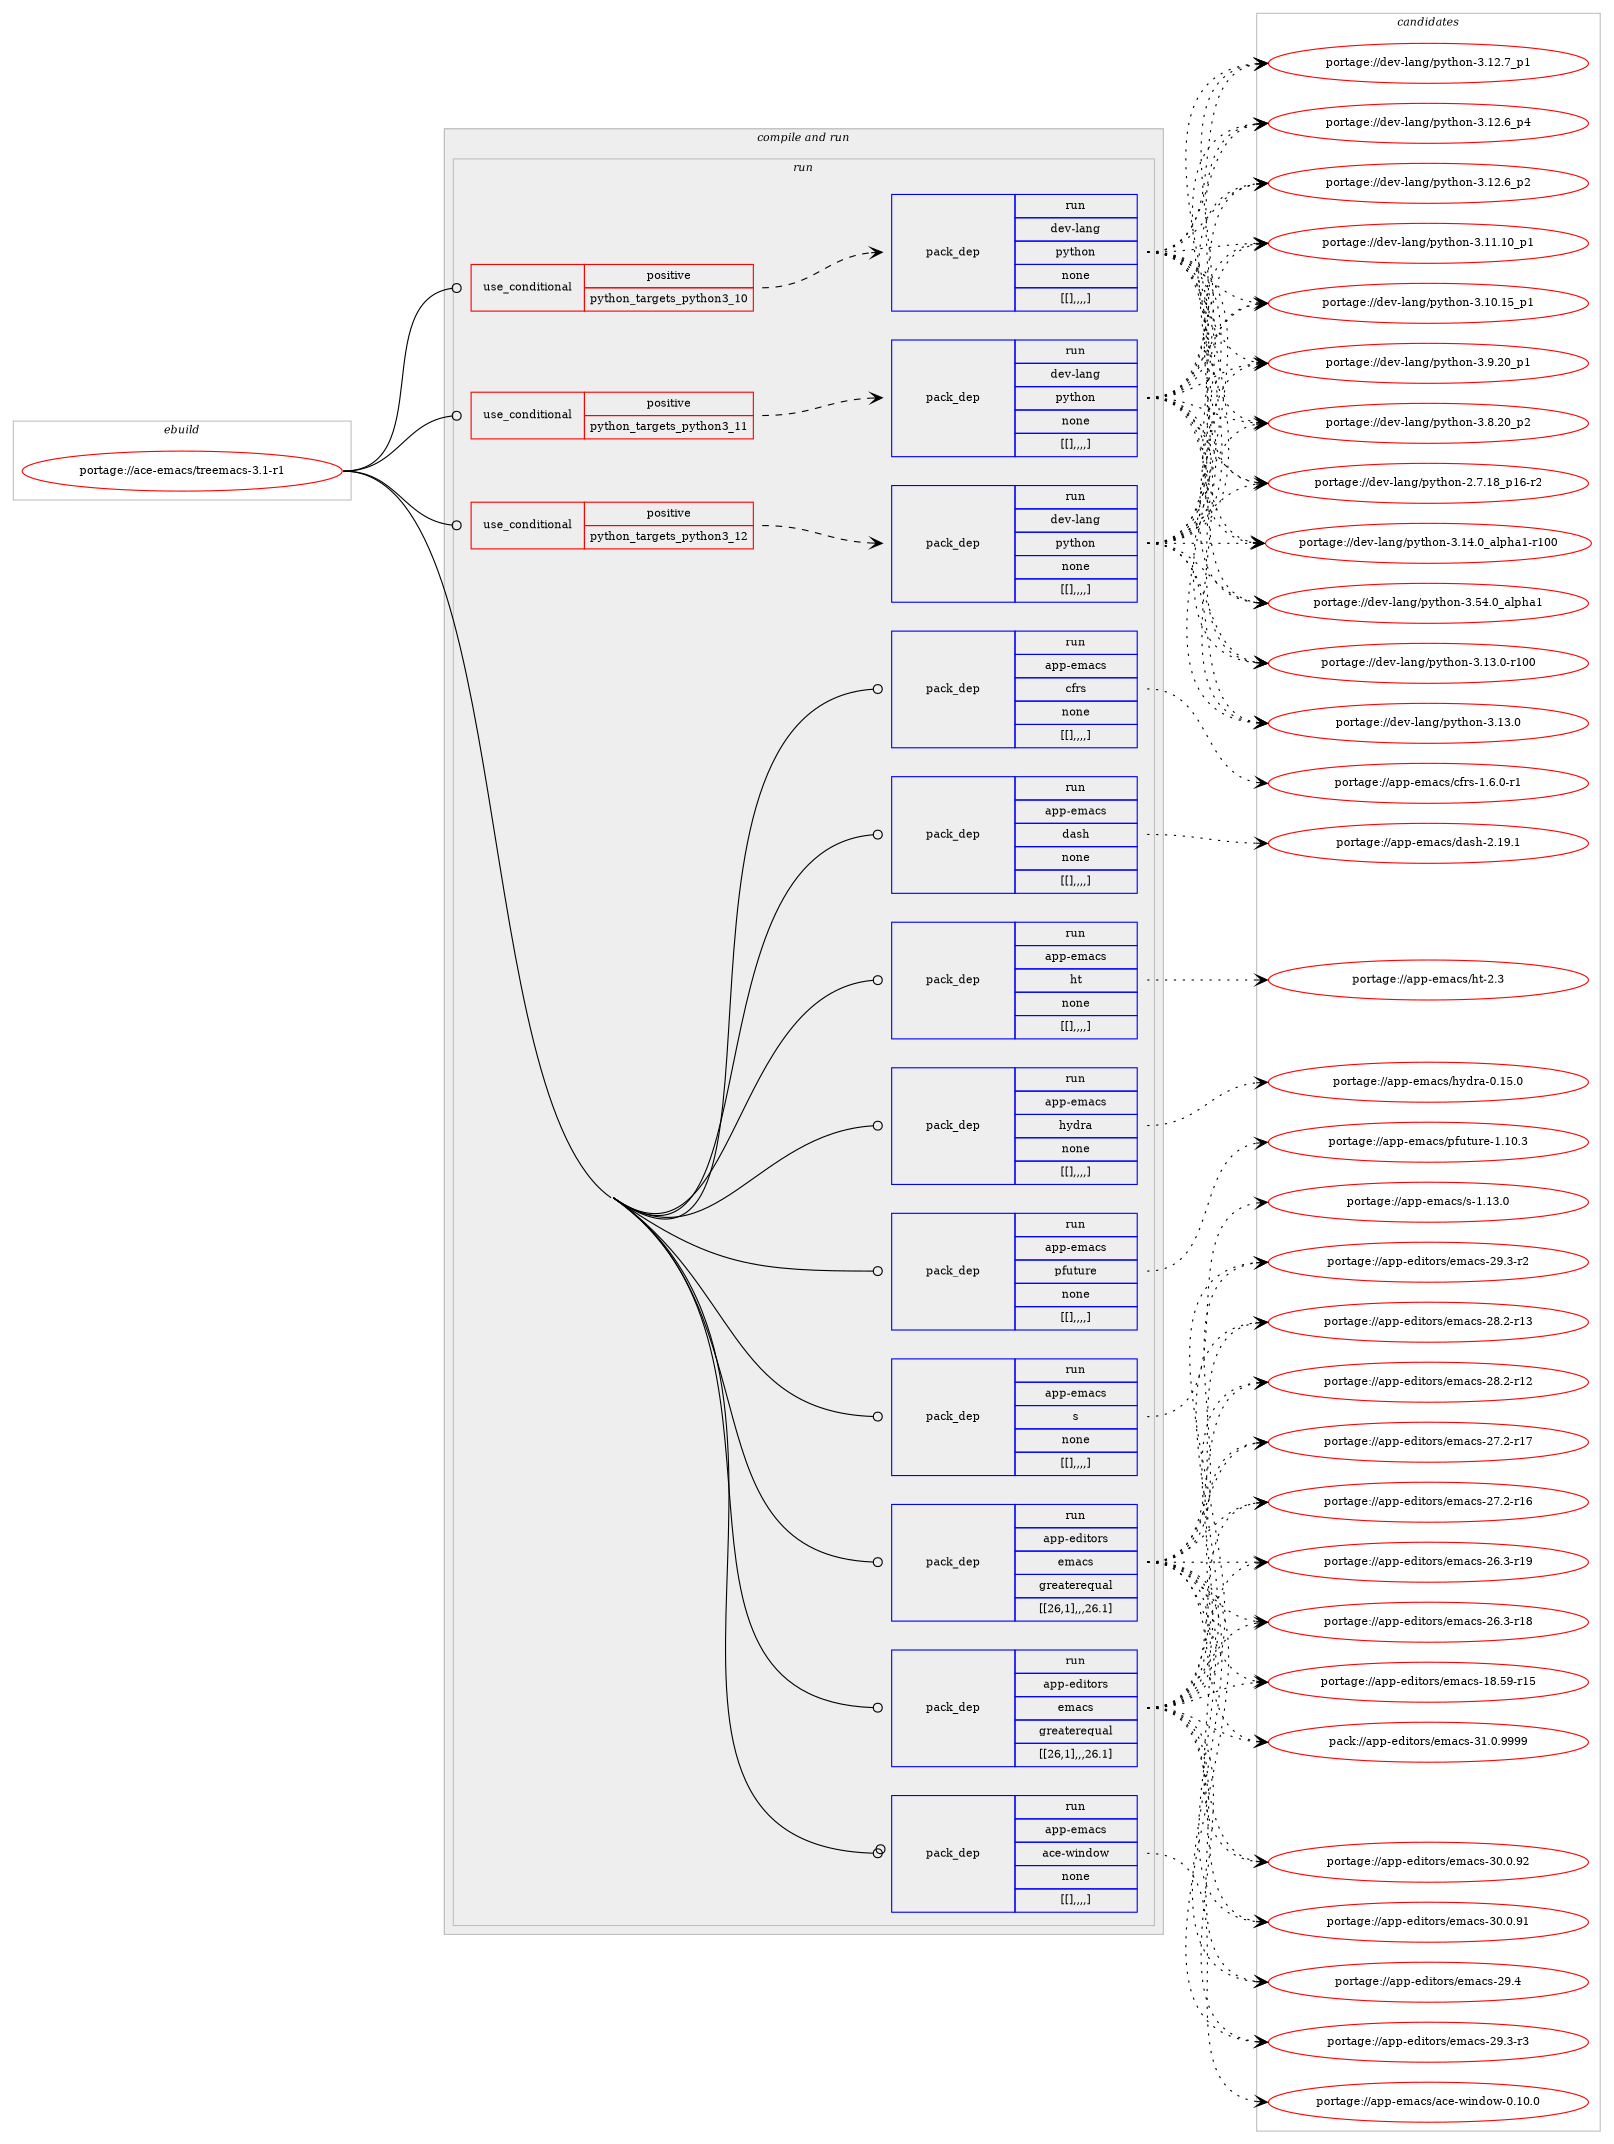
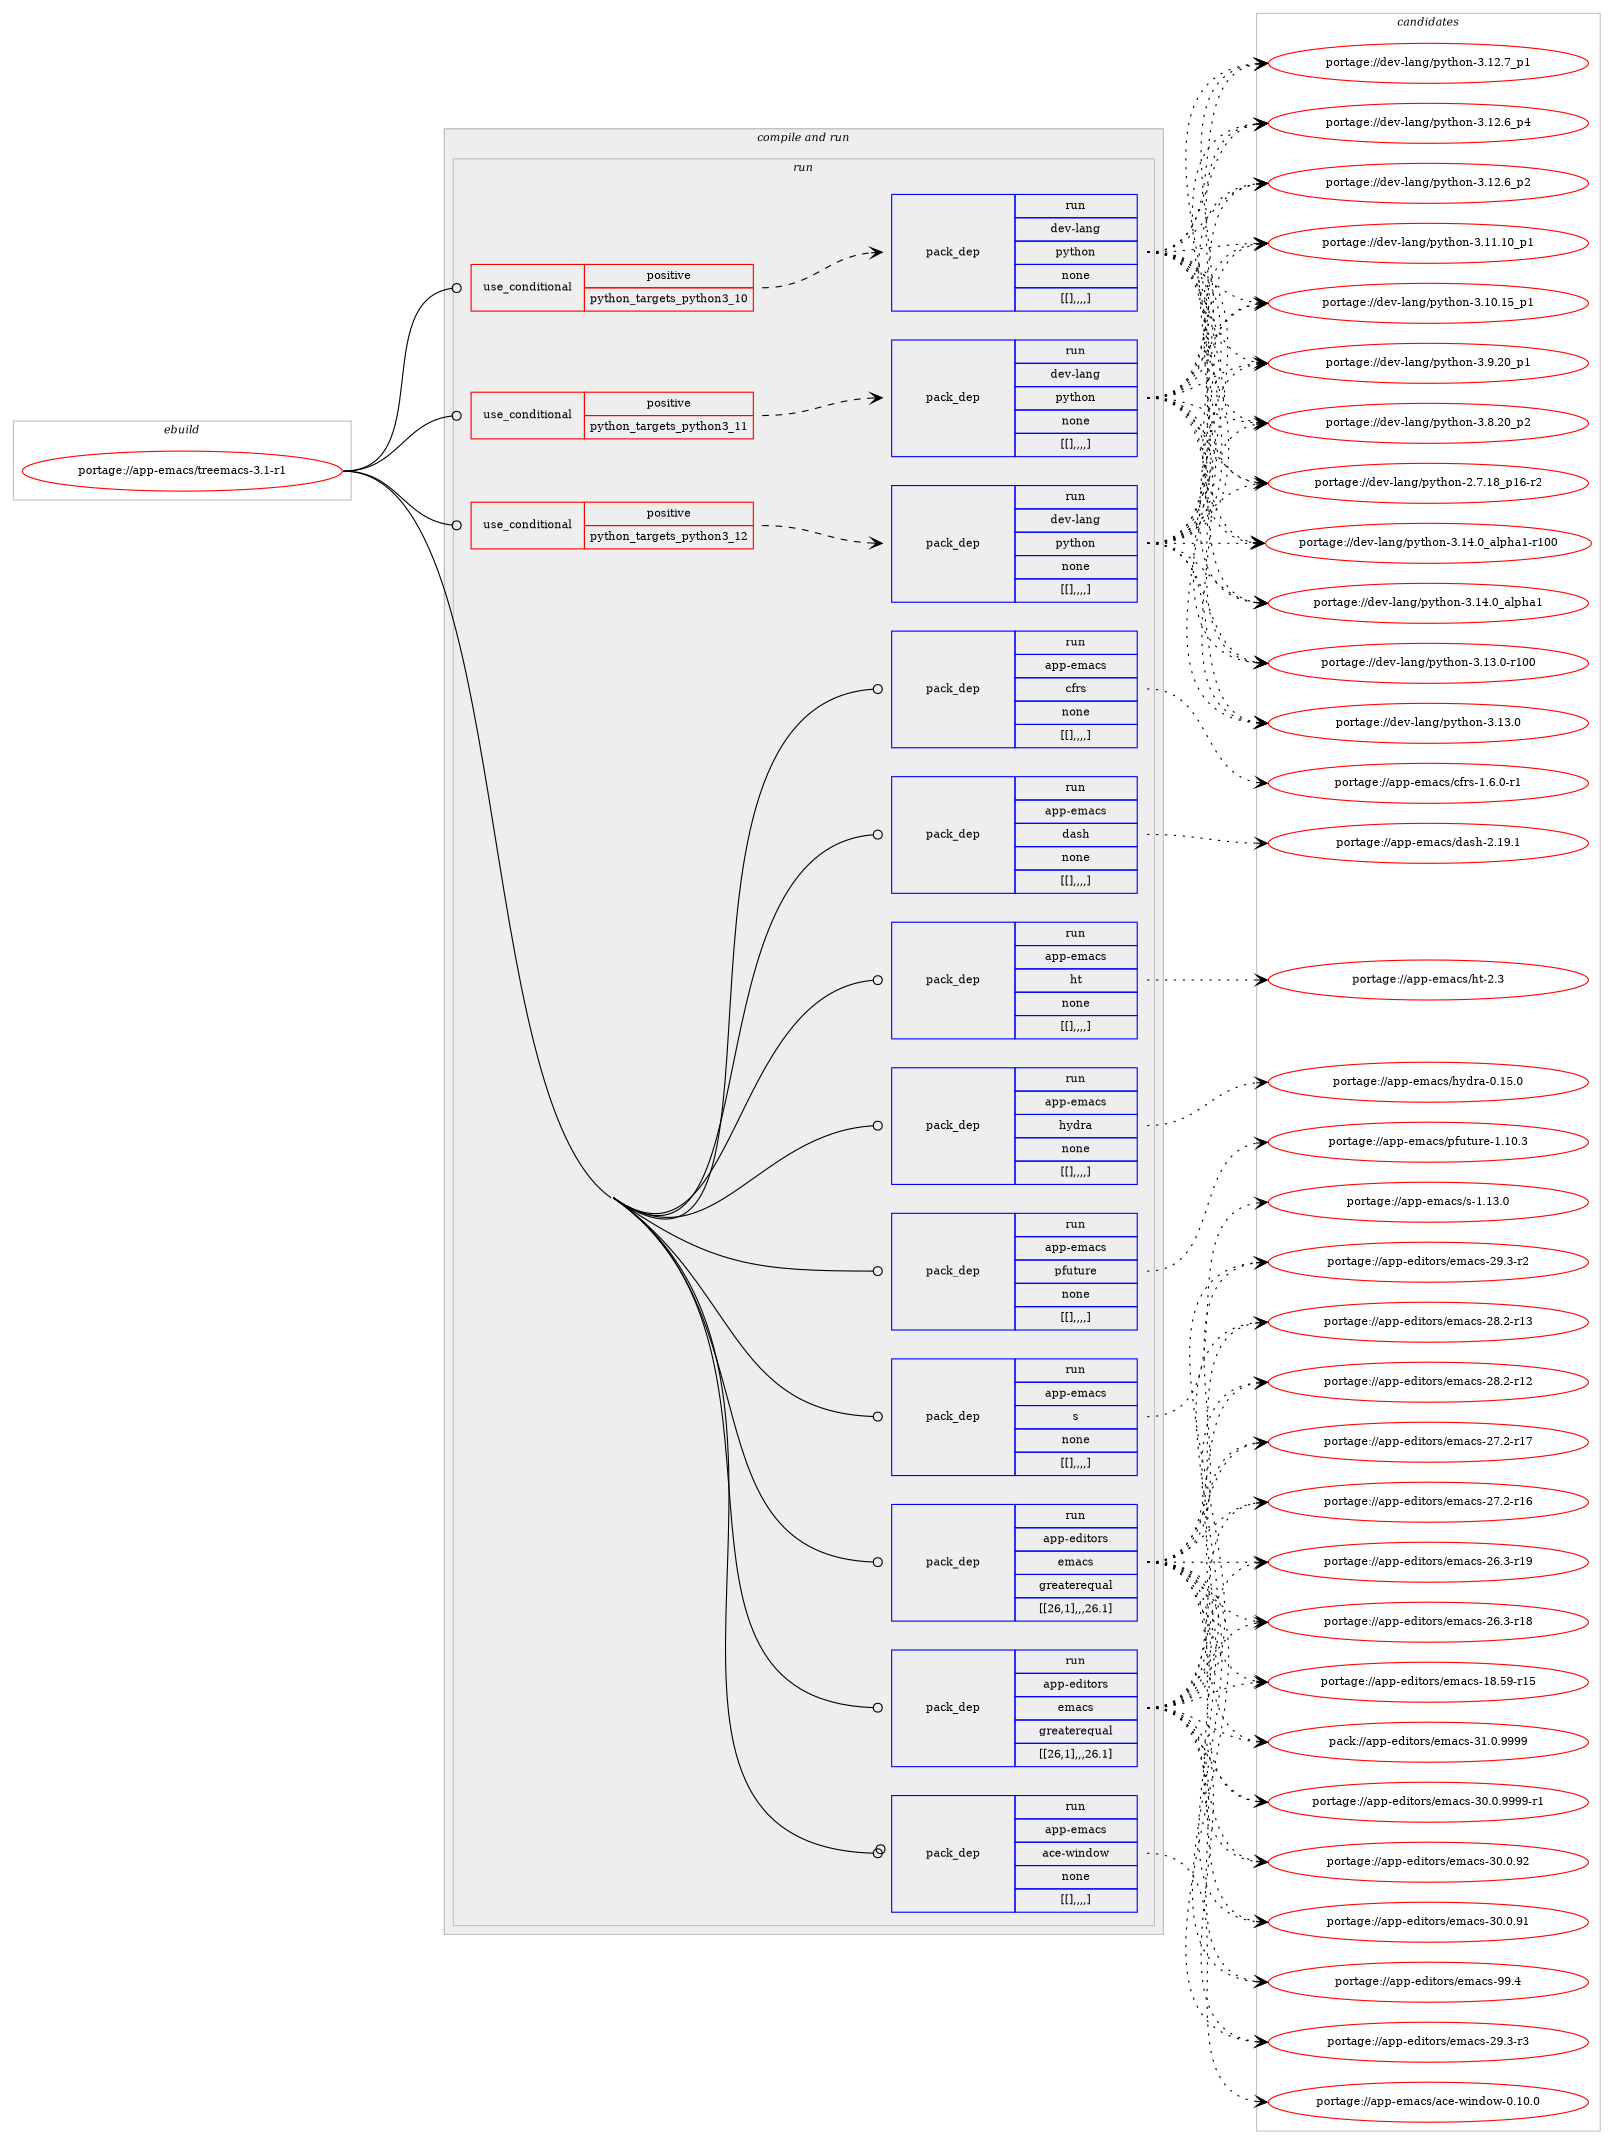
node "portage://ace-emacs/treemacs-3.1-r1": label "portage://ace-emacs/treemacs-3.1-r1" -> "portage://app-emacs/treemacs-3.1-r1"
node "portage://dev-lang/python-3.54.0_alpha1": label "portage://dev-lang/python-3.54.0_alpha1" -> "portage://dev-lang/python-3.14.0_alpha1"
node "portage://app-editors/emacs-30.0.9999-r1": added
node "portage://app-editors/emacs-29.4": label "portage://app-editors/emacs-29.4" -> "portage://app-editors/emacs-99.4"
